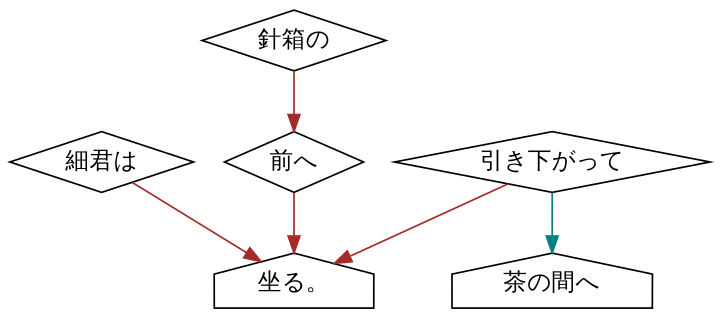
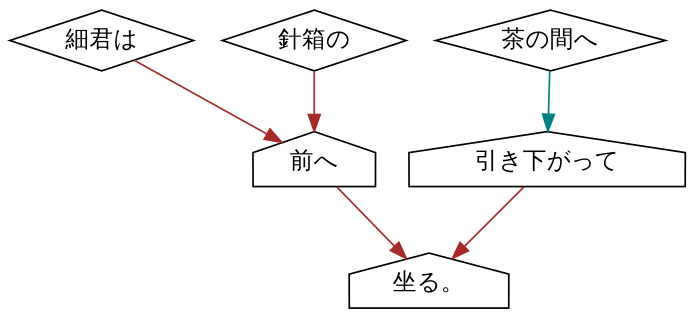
node "前へ": shape diamond -> house
node "引き下がって": shape diamond -> house
edge "引き下がって" -> "茶の間へ": reversed
edge "細君は" -> "坐る。": now "細君は" -> "前へ"
node "茶の間へ": shape house -> diamond
